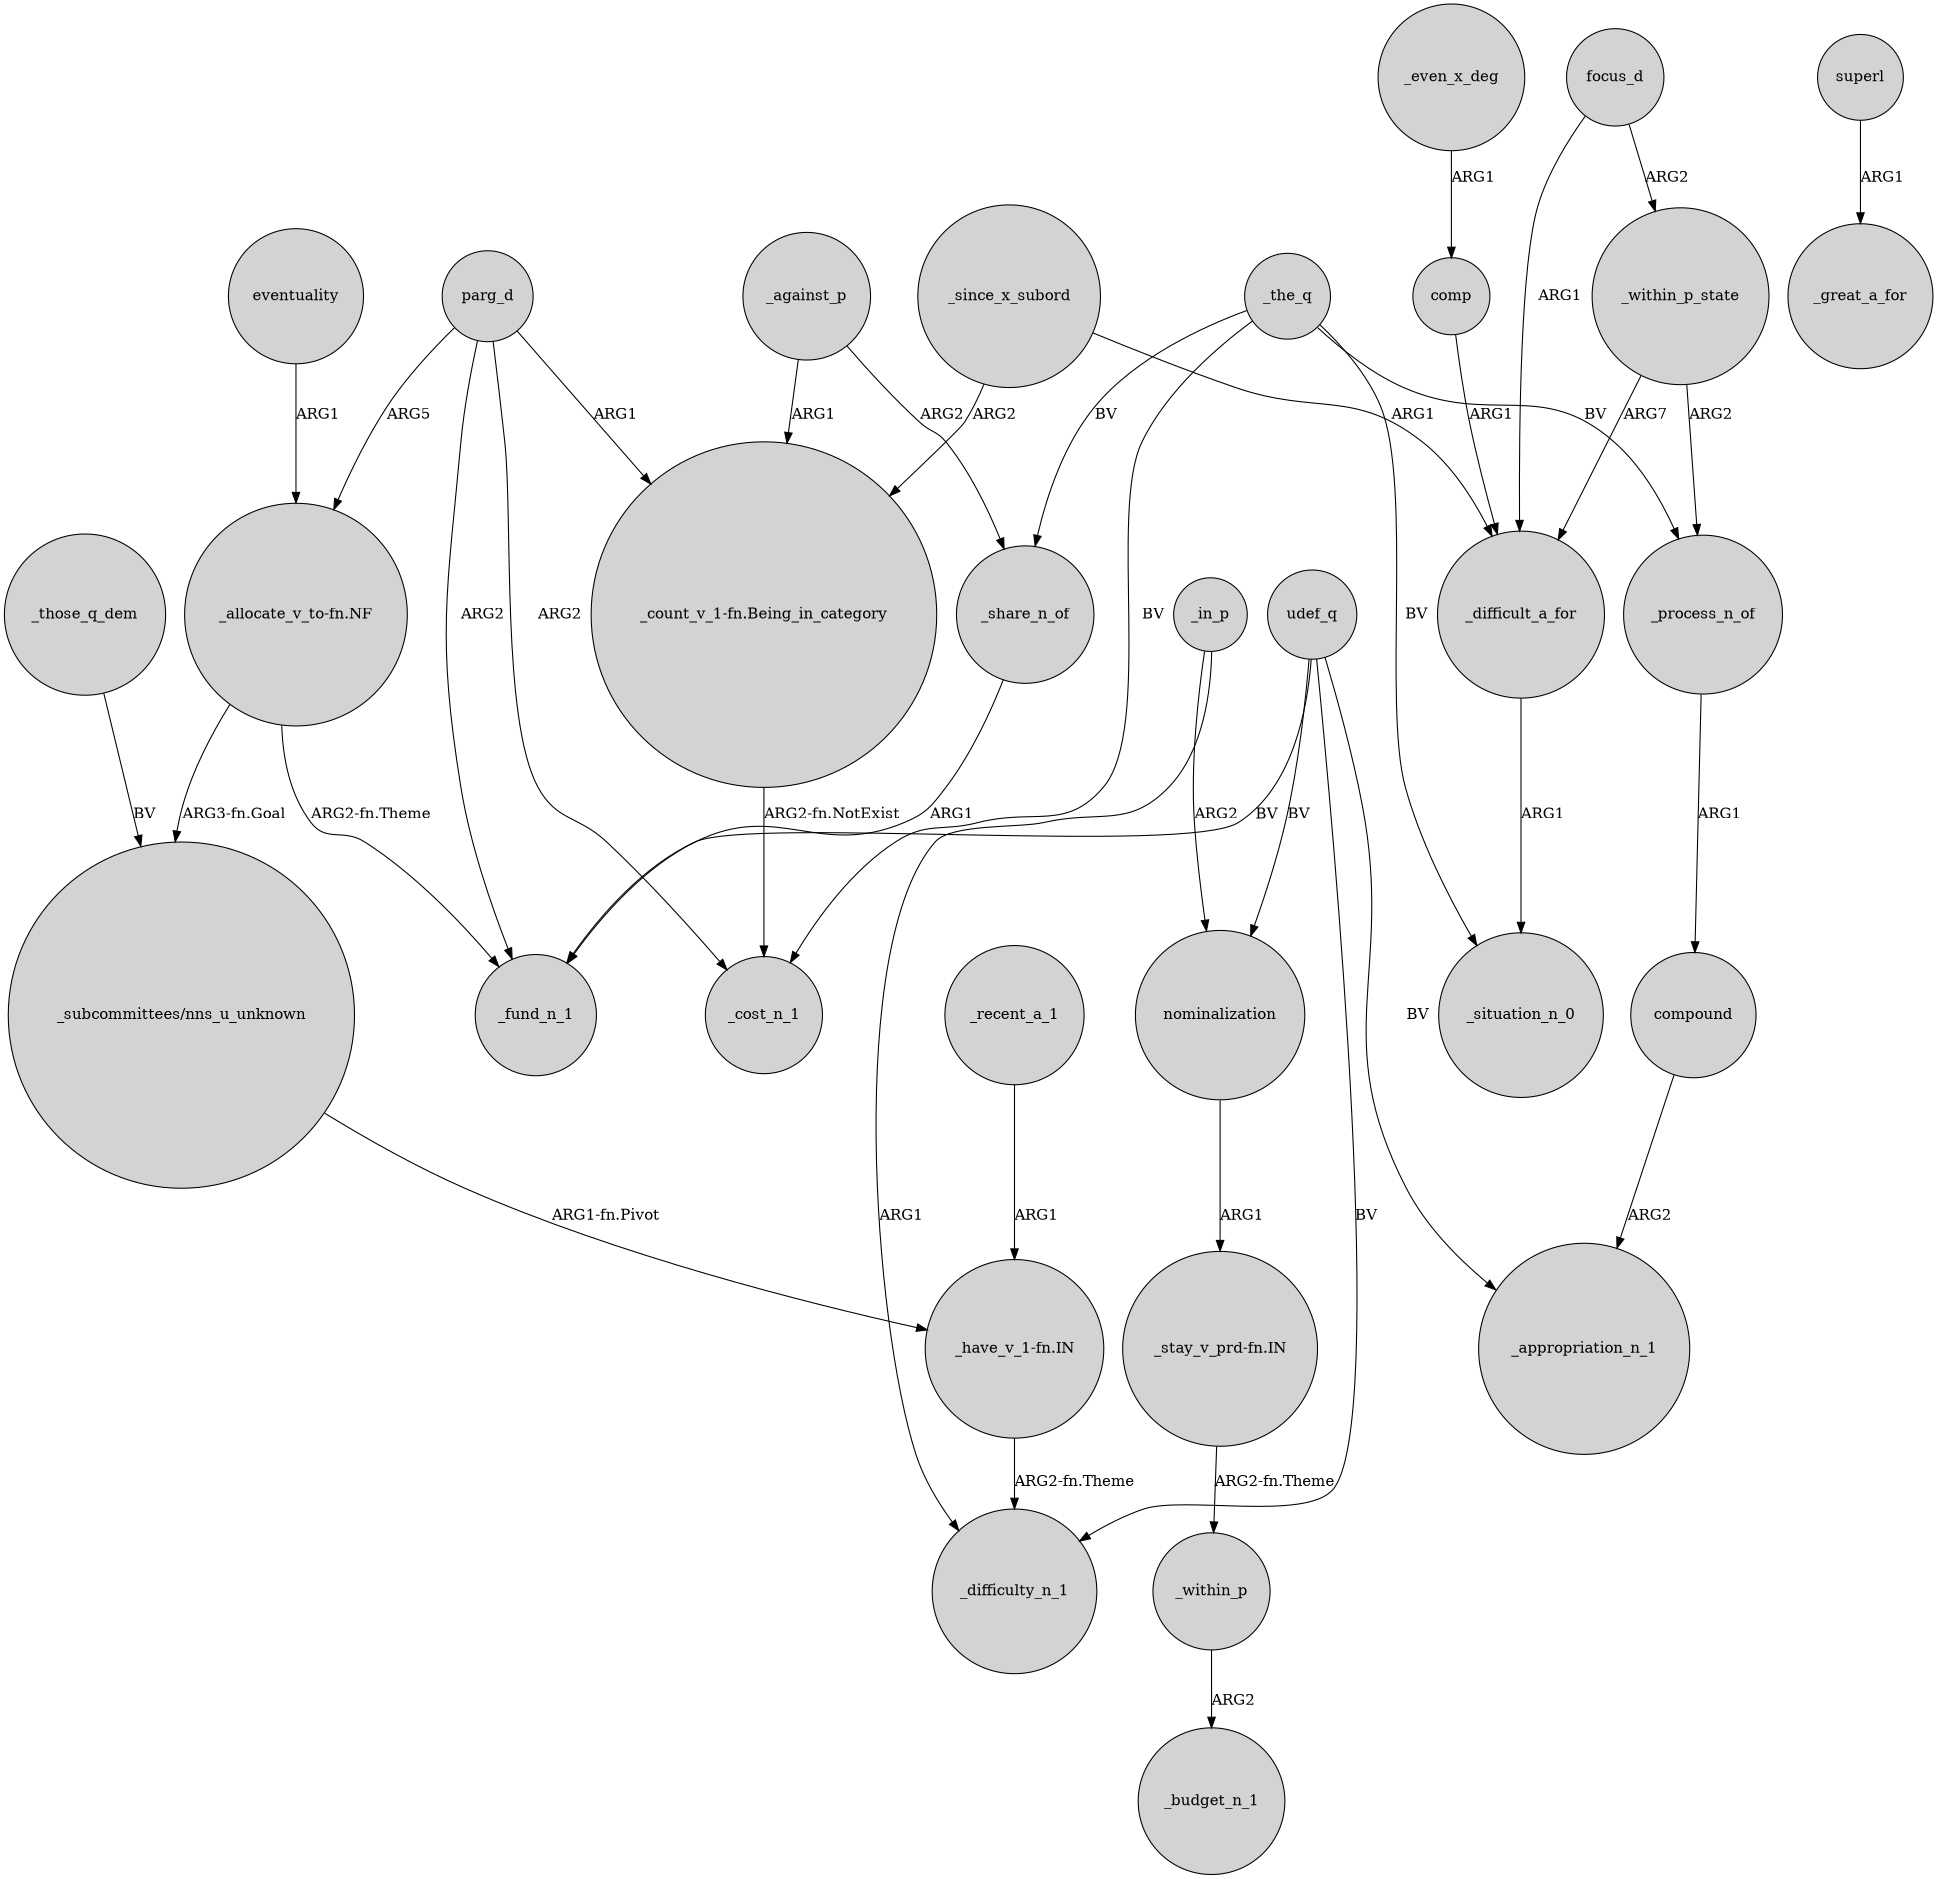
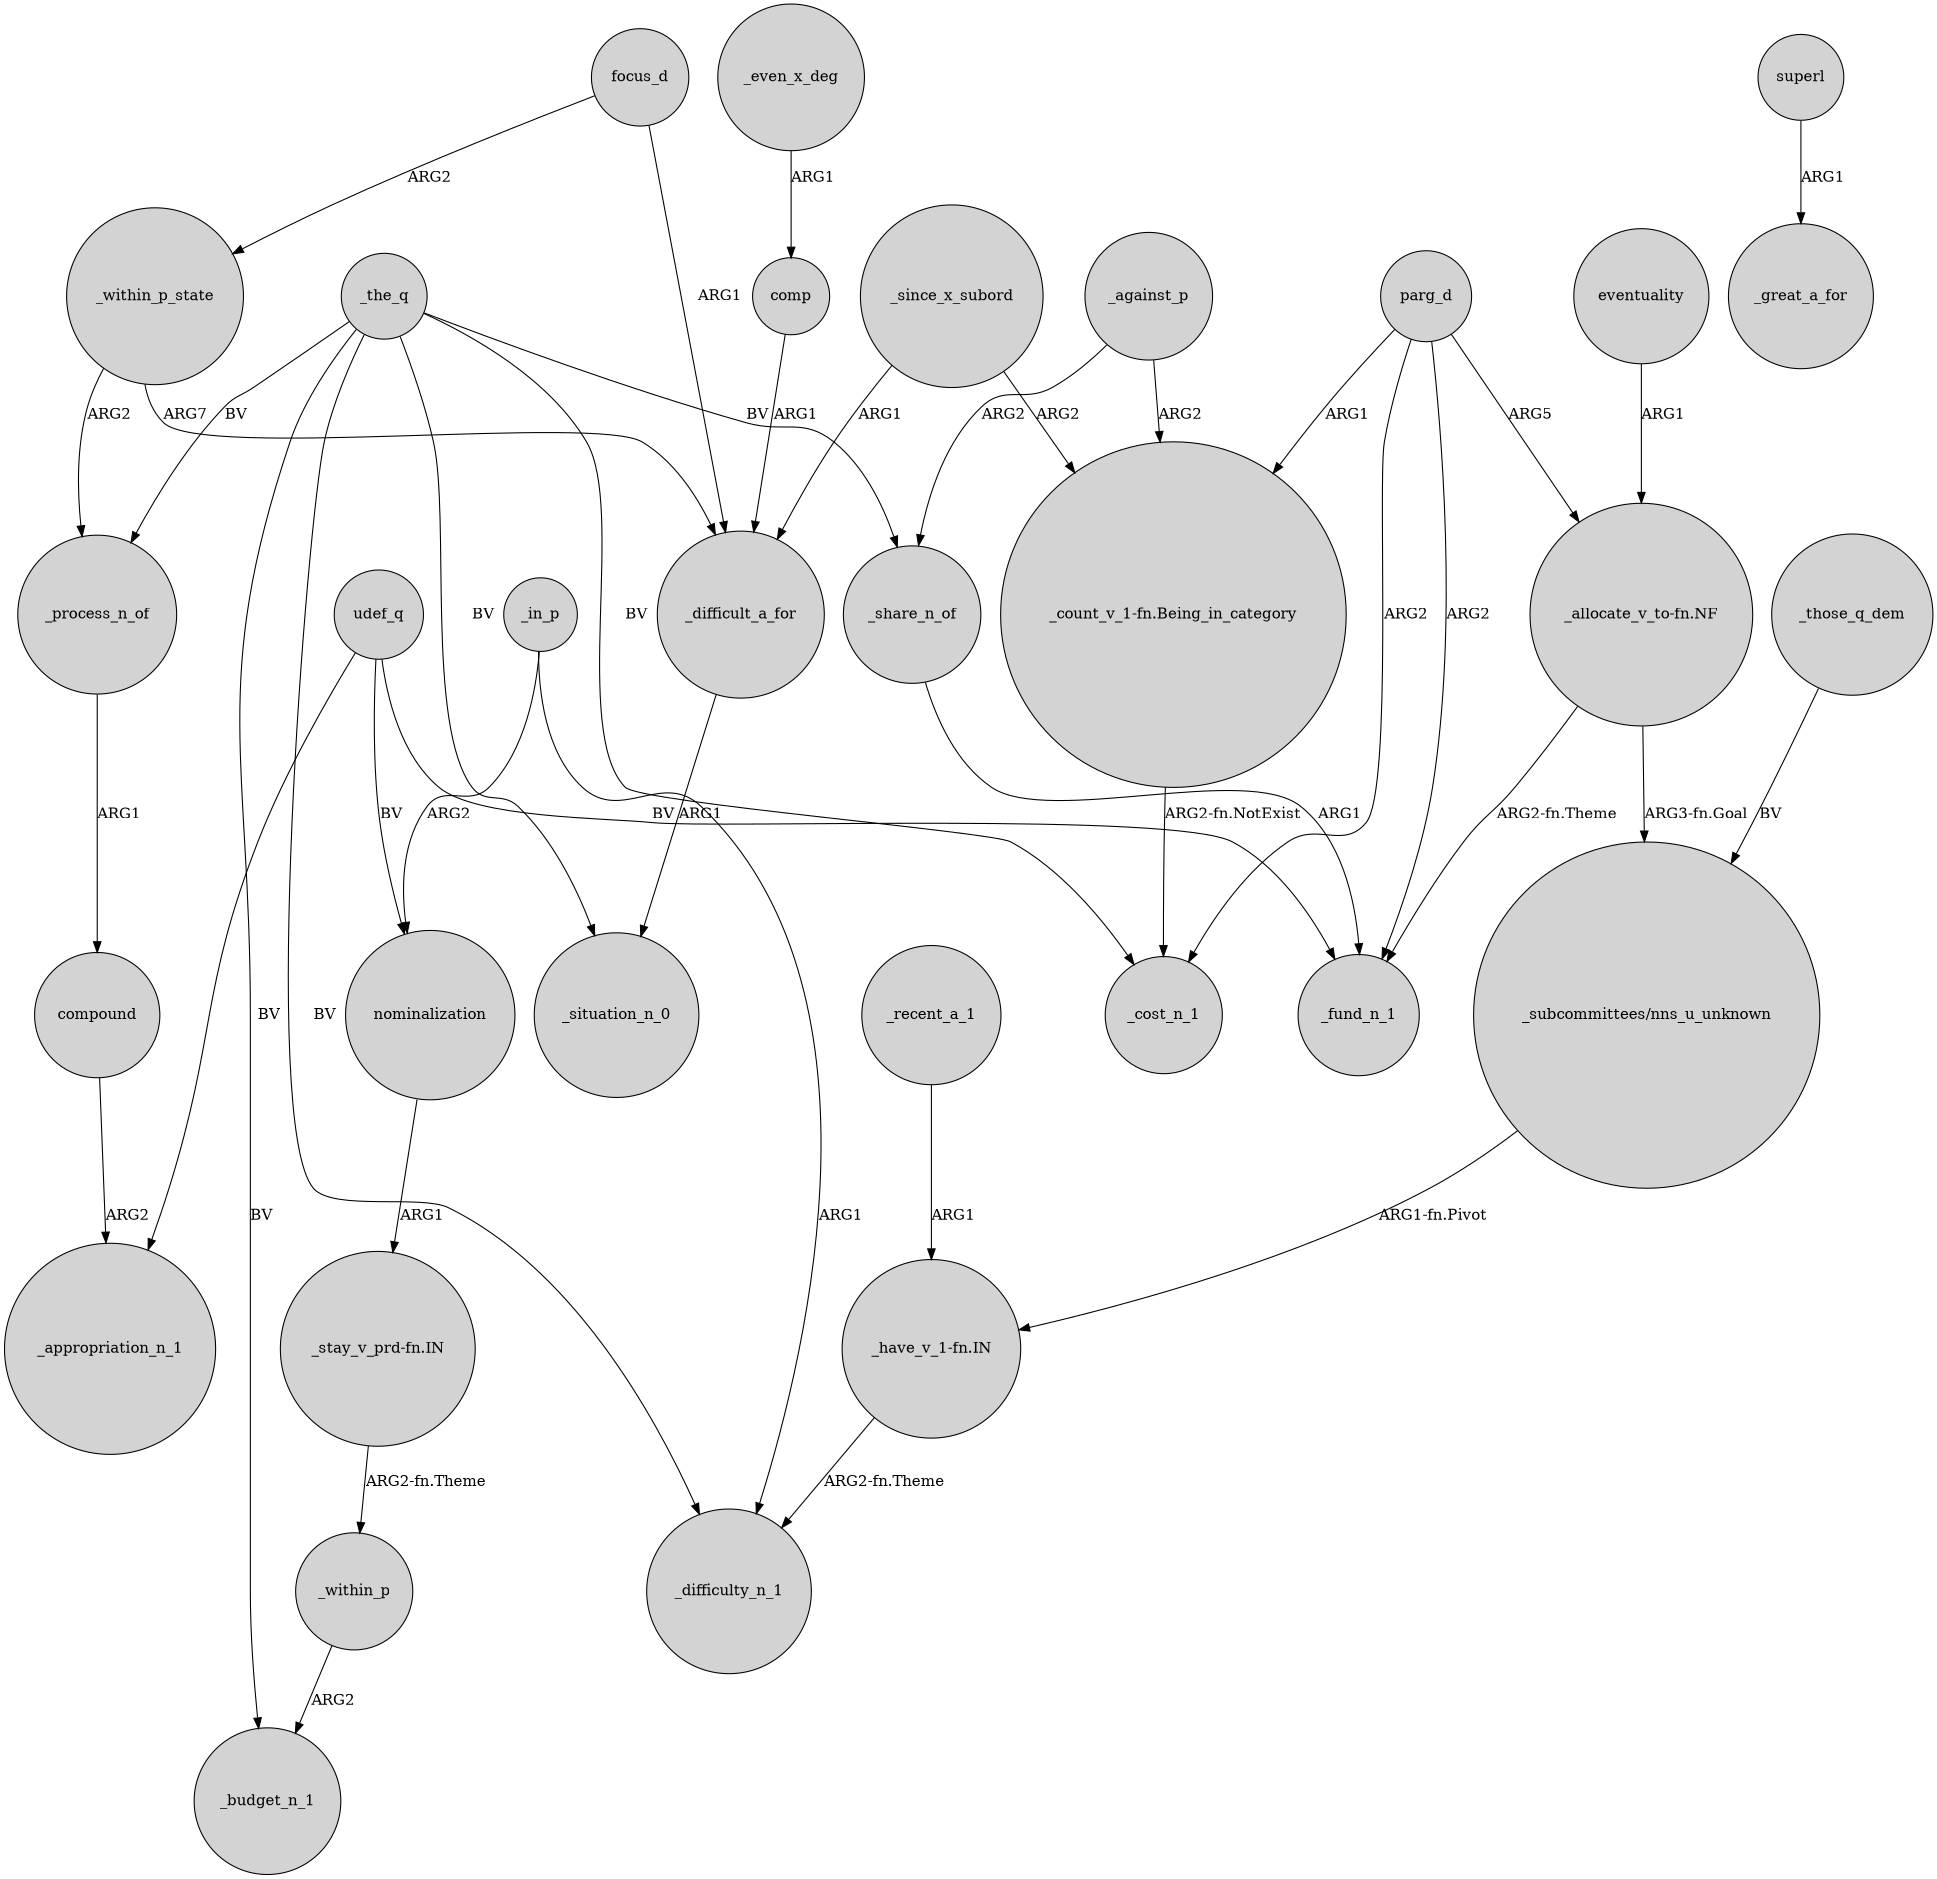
edge "_against_p" -> "_count_v_1-fn.Being_in_category": label "ARG1" -> "ARG2"
edge "_the_q" -> "_budget_n_1": added, label "BV"
edge "udef_q" -> "_difficulty_n_1": now "_the_q" -> "_difficulty_n_1"
